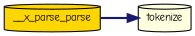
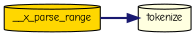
node "__x_parse_parse": label "__x_parse_parse" -> "__x_parse_range"
